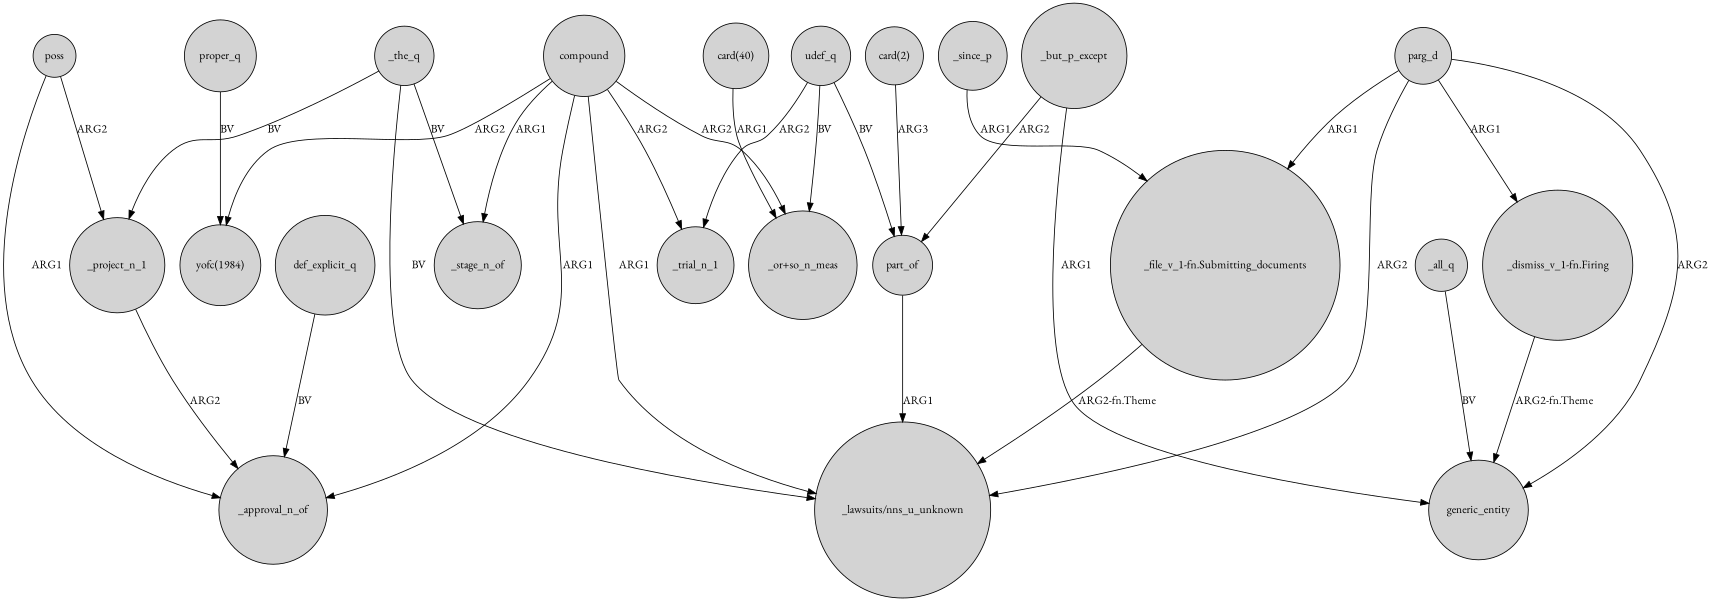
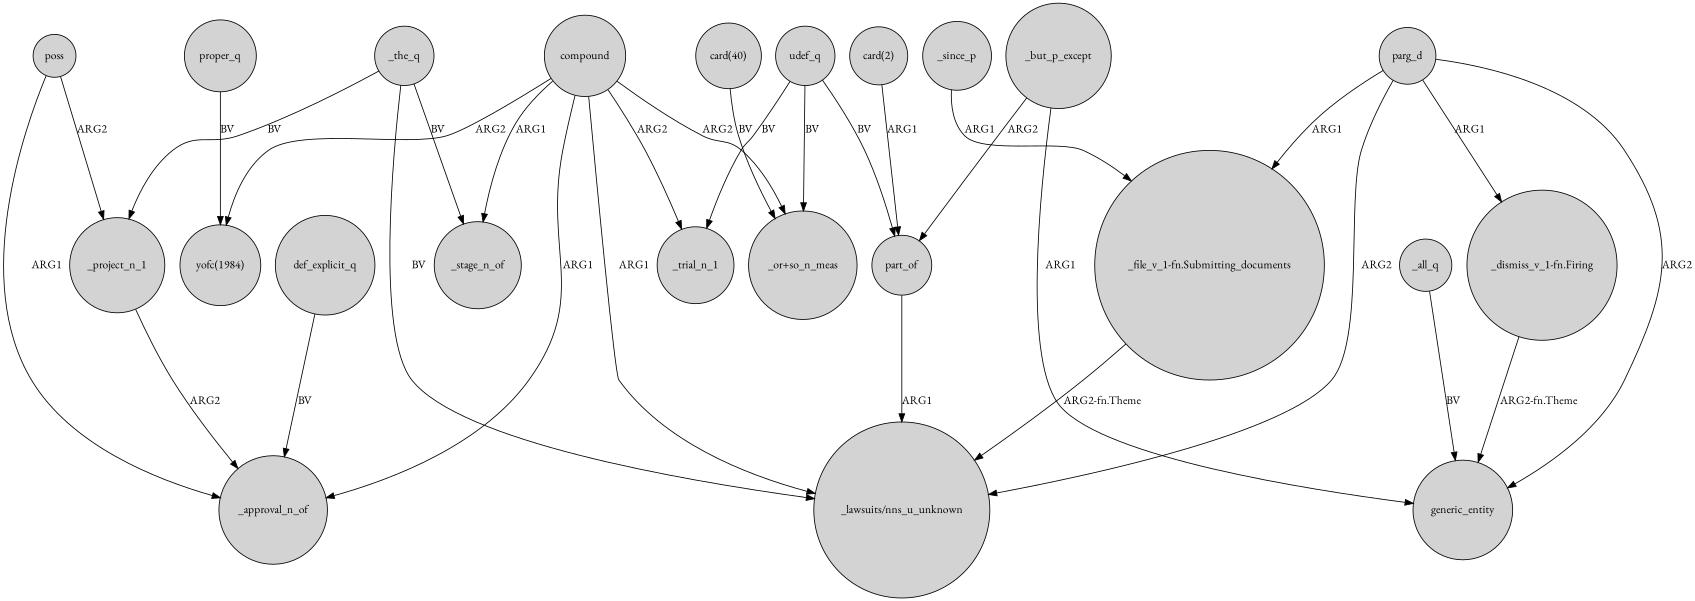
edge "card(40)" -> "_or+so_n_meas": label "ARG1" -> "BV"
edge "udef_q" -> "_trial_n_1": label "ARG2" -> "BV"
edge "card(2)" -> "part_of": label "ARG3" -> "ARG1"
